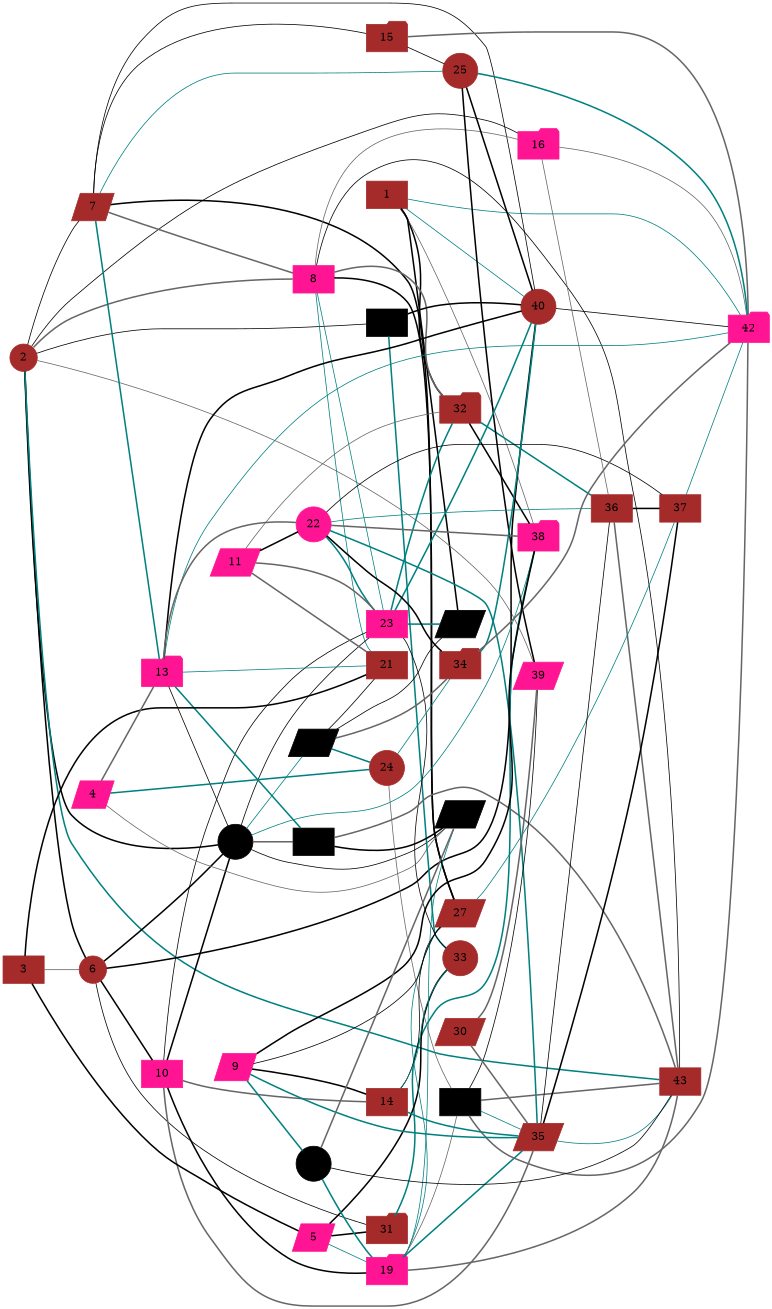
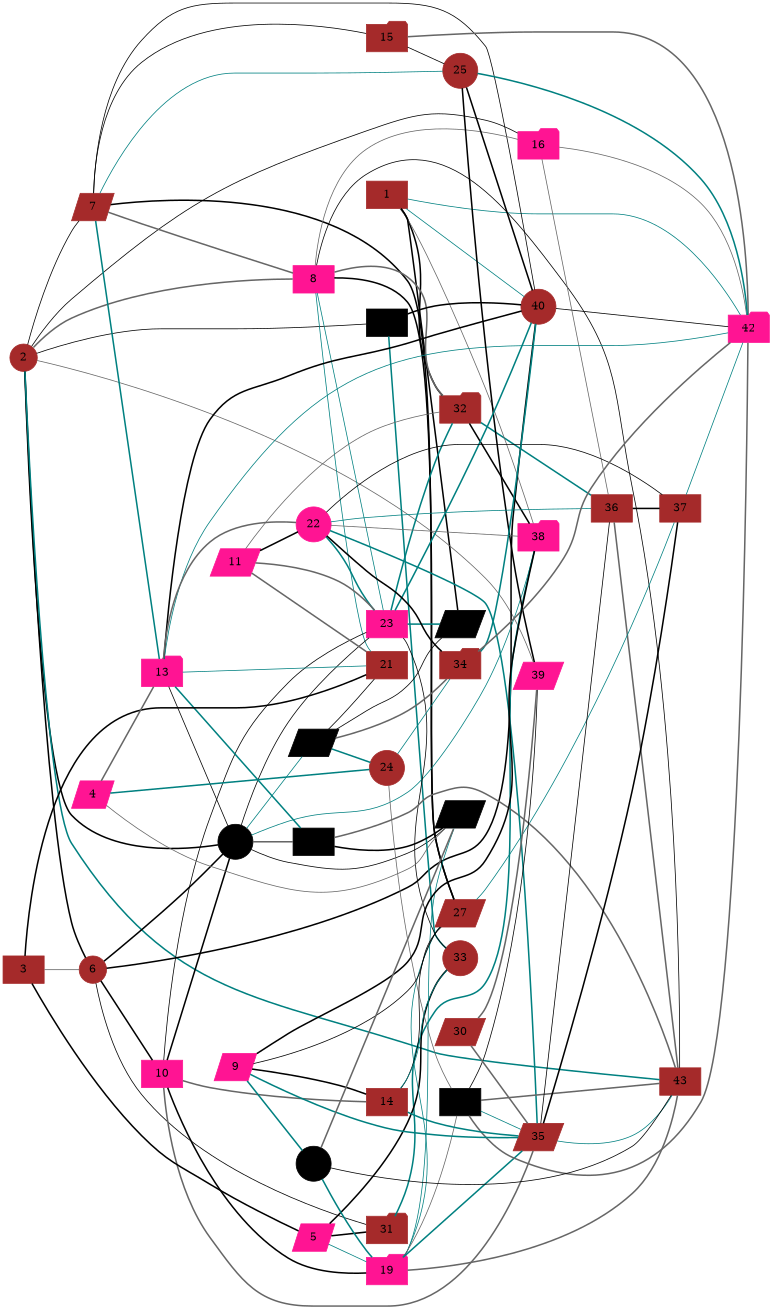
edge "22" -- "38": style bold -> solid
